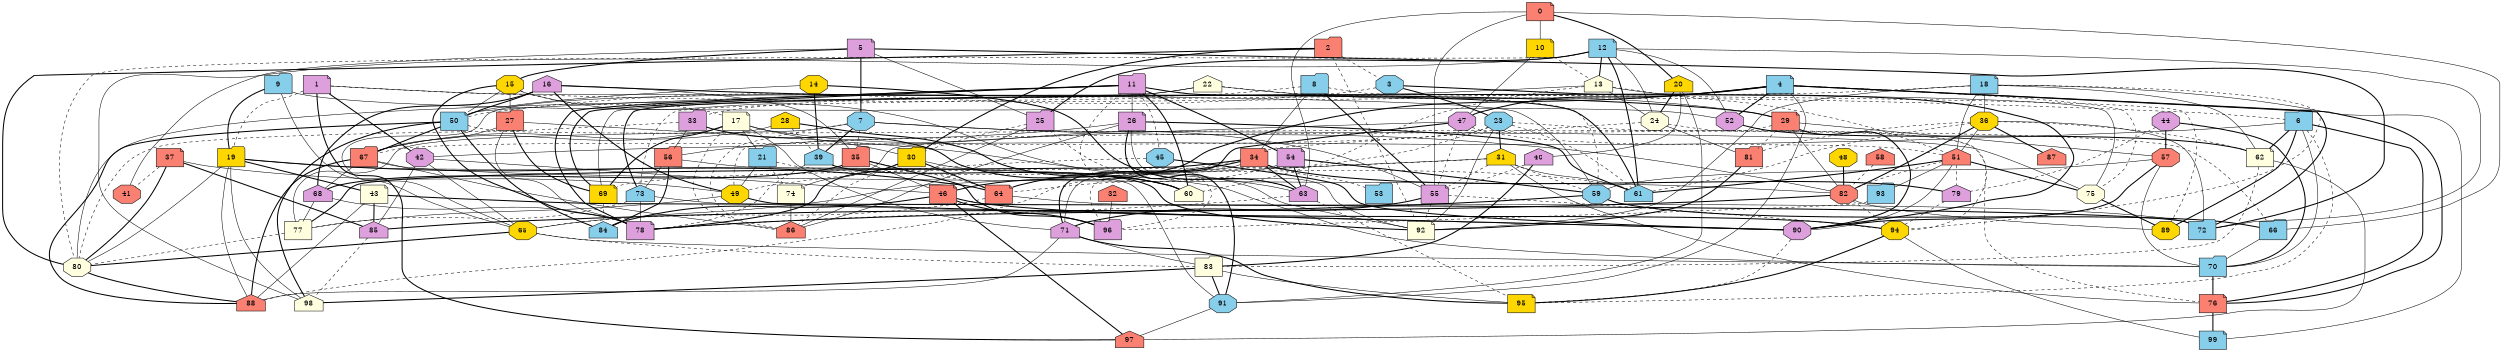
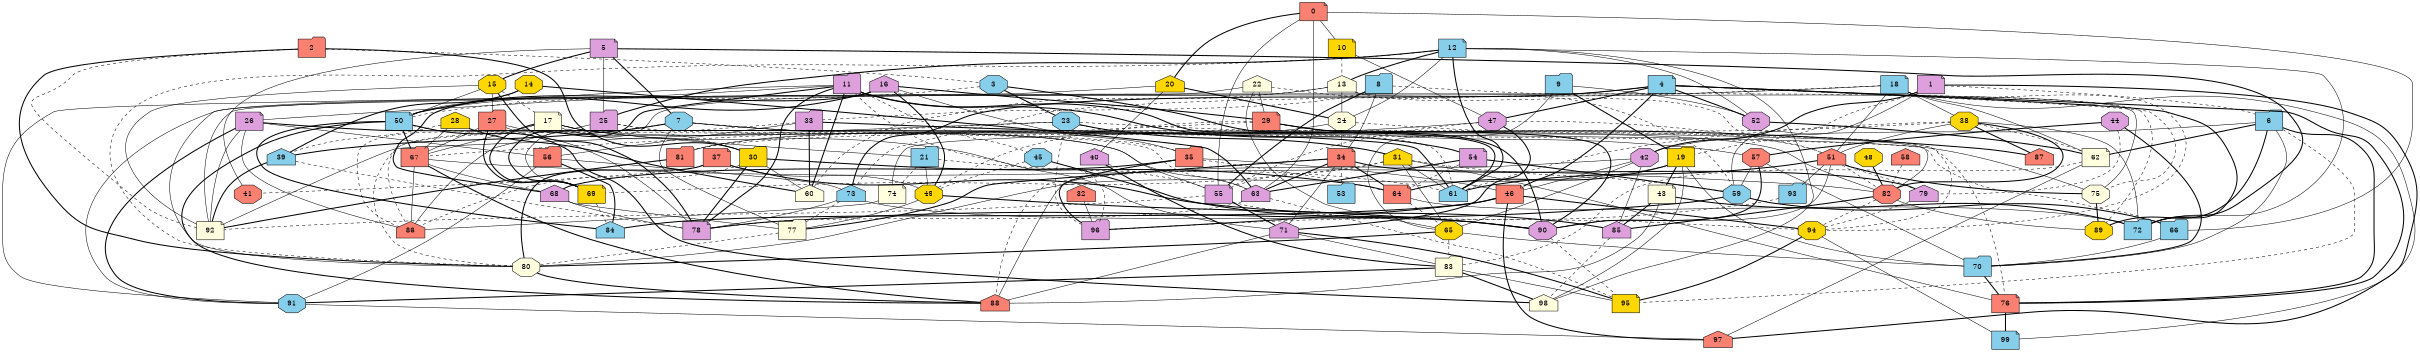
node "36": label "36" -> "38"
edge "33" -- "87": added
edge "19" -- "88": now "42" -- "88"
